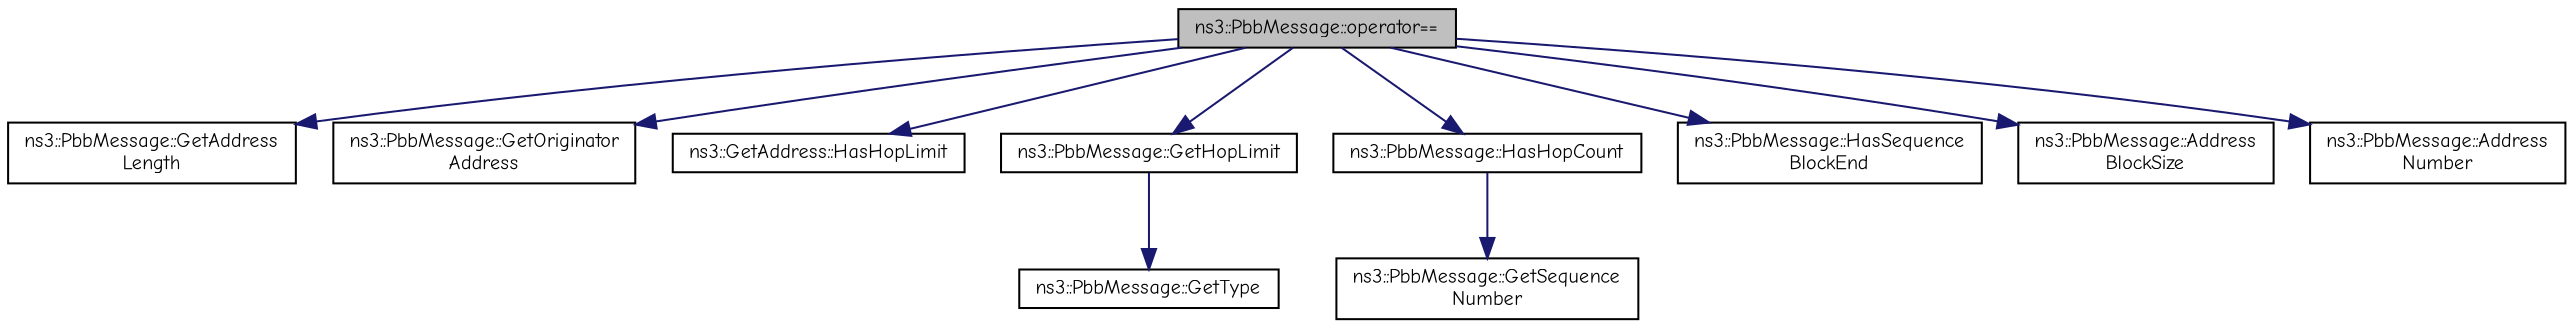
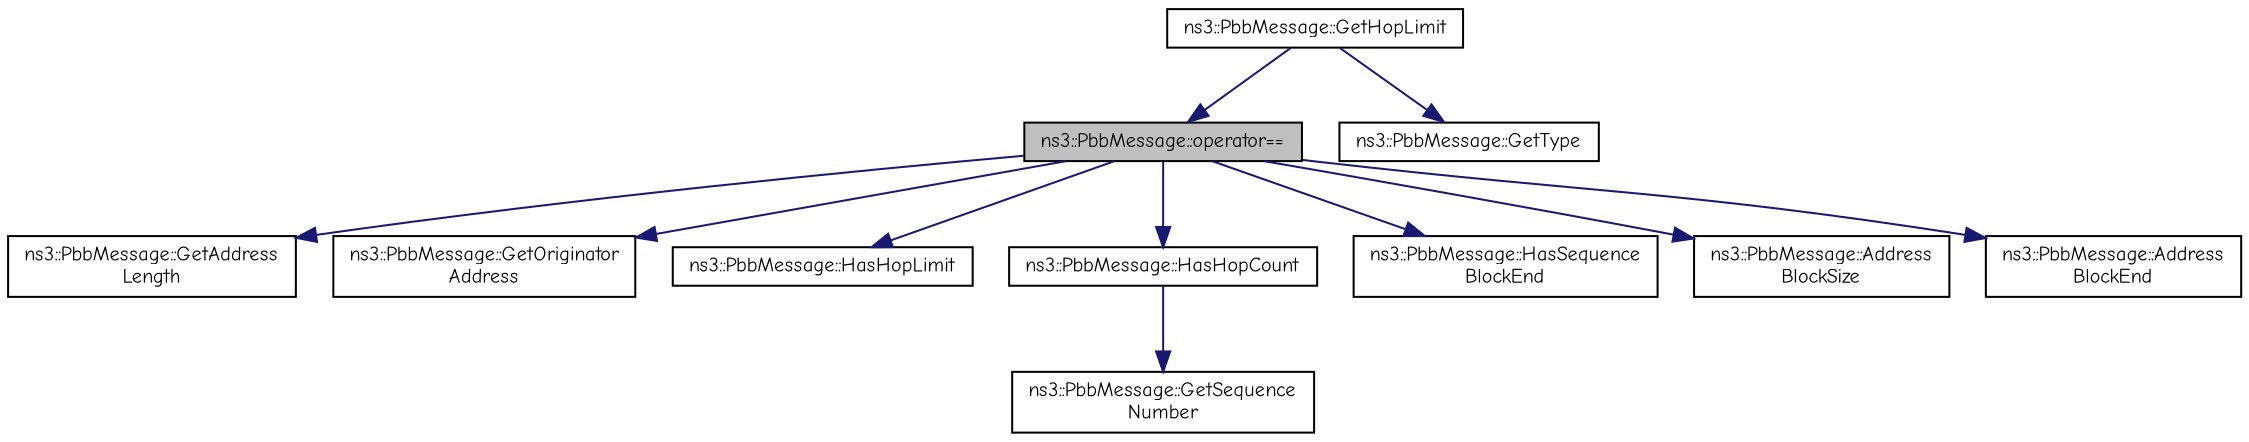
edge "ns3::PbbMessage::operator==" -> "ns3::PbbMessage::GetHopLimit": reversed
node "ns3::GetAddress::HasHopLimit": label "ns3::GetAddress::HasHopLimit" -> "ns3::PbbMessage::HasHopLimit"
node "ns3::PbbMessage::Address Number": label "ns3::PbbMessage::Address Number" -> "ns3::PbbMessage::Address BlockEnd"
